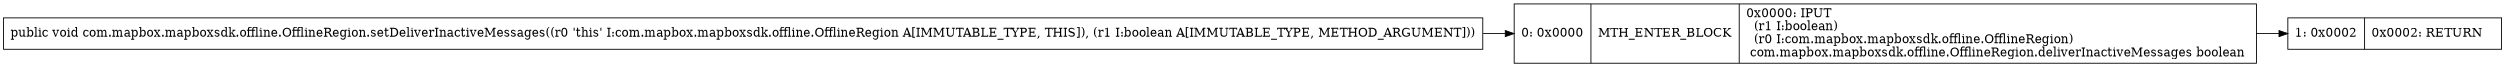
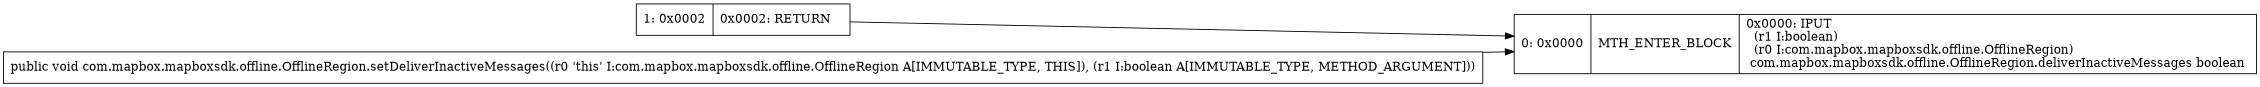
edge "0: 0x0000" -> "1: 0x0002": reversed
